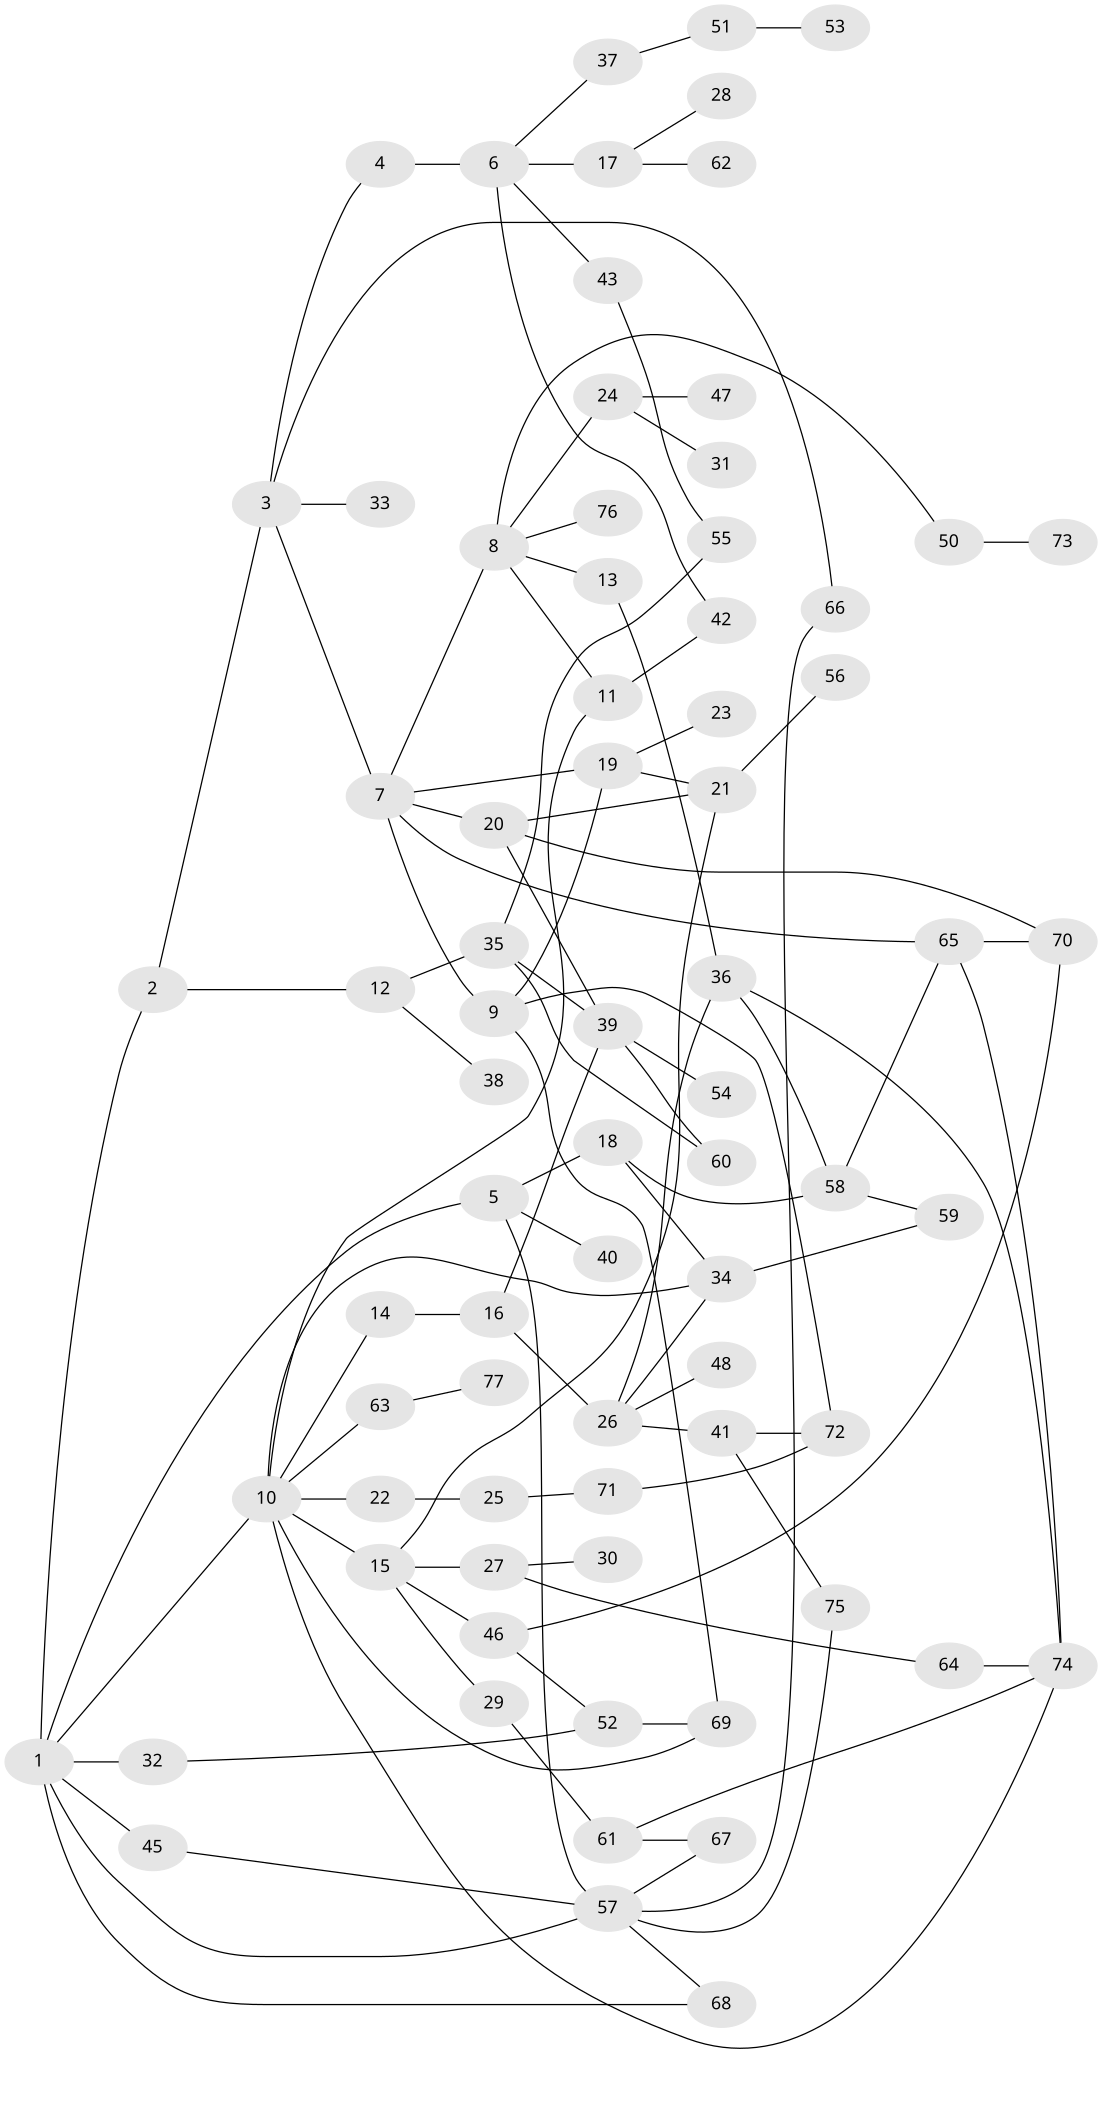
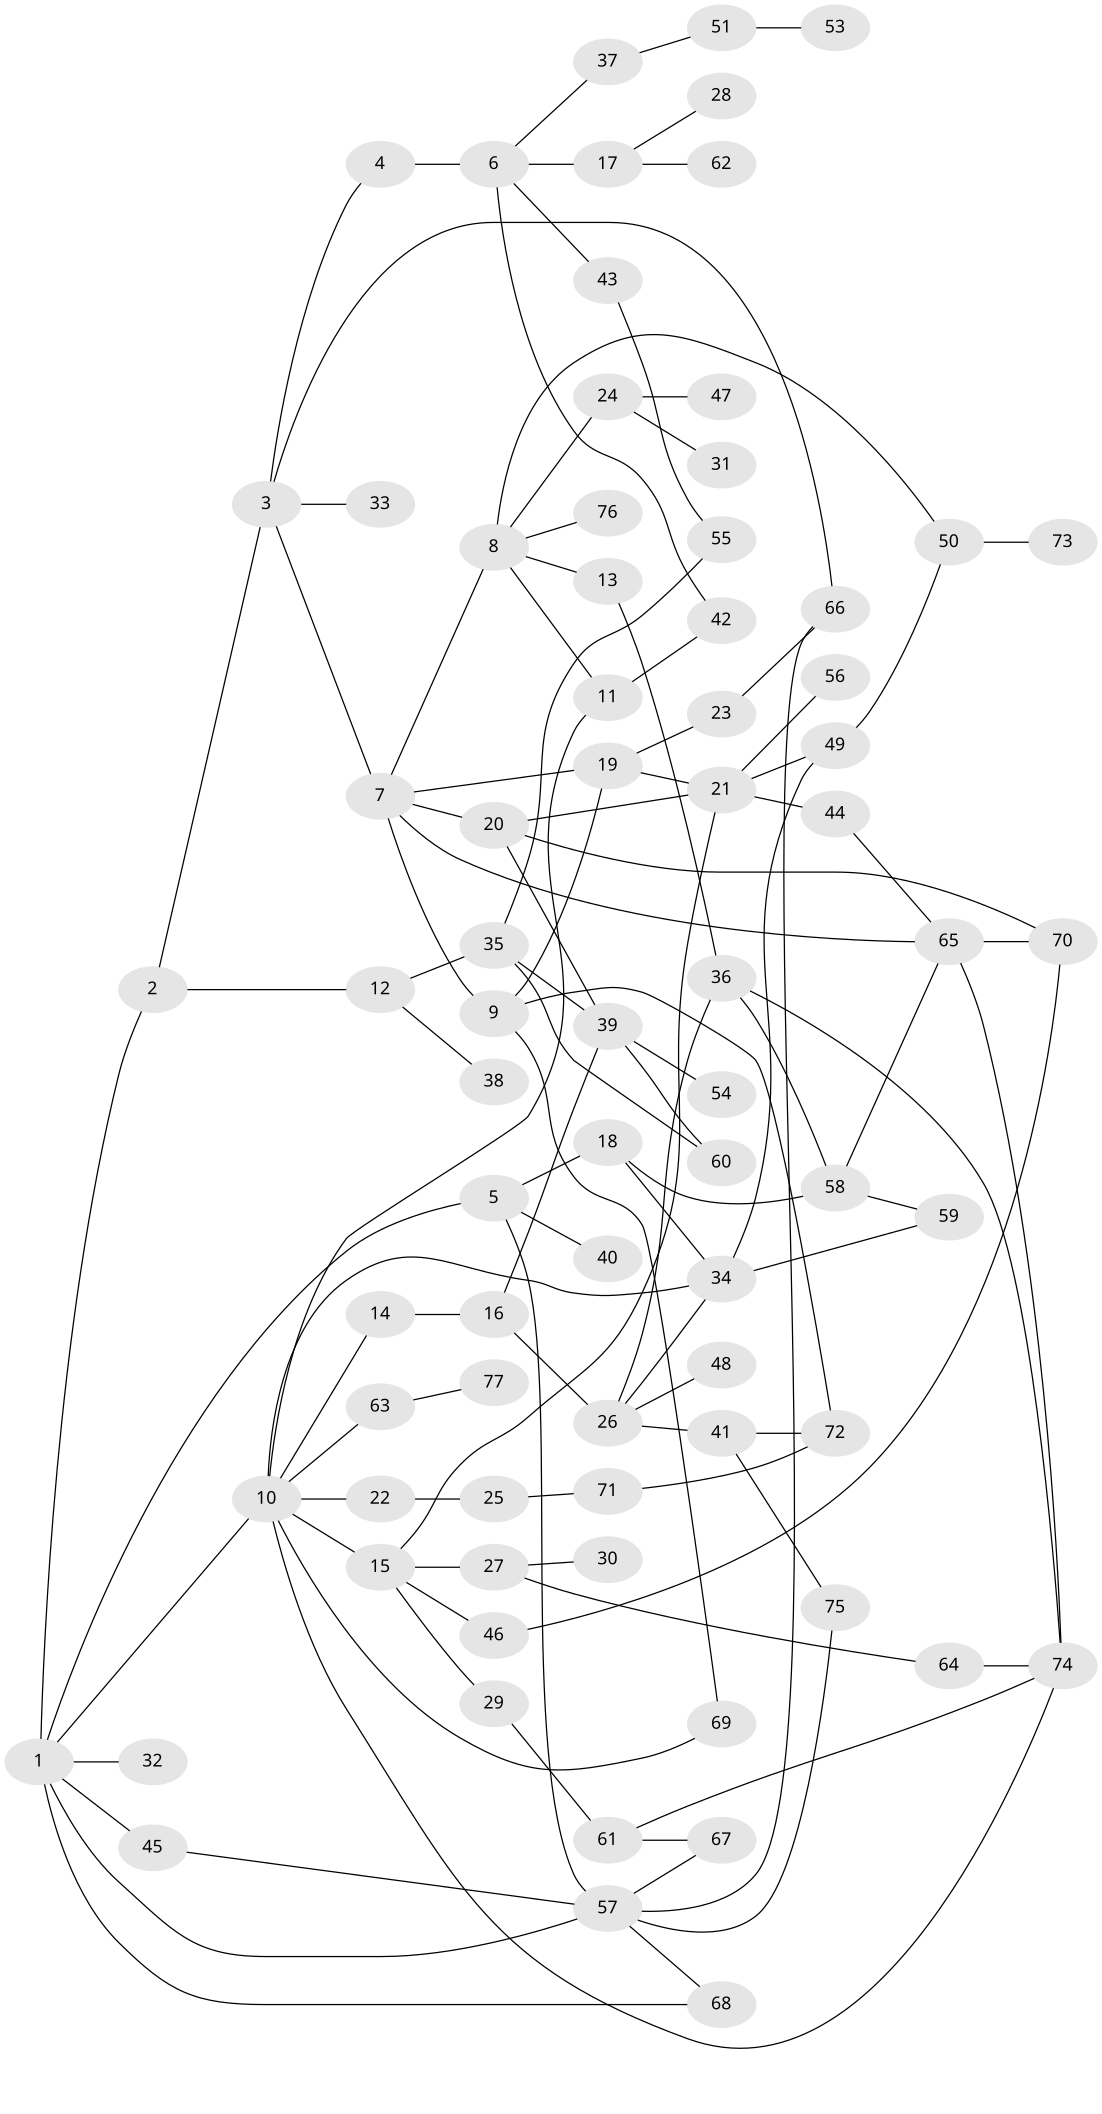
edge "66" -- "23": added
node "49": added
node "44": added
node "52": removed
